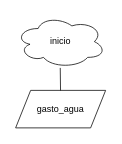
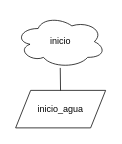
node "gasto_agua": label "gasto_agua" -> "inicio_agua"
